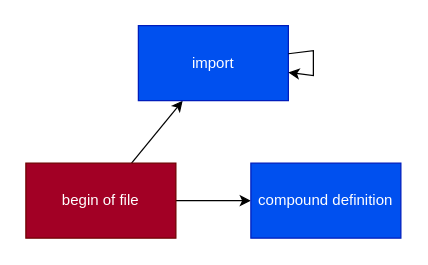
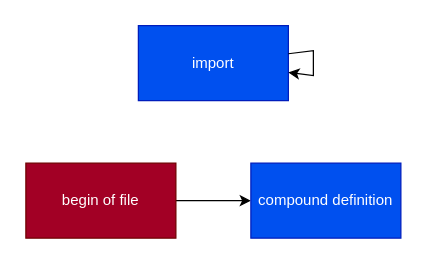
edge "begin of file" -> "import": removed
